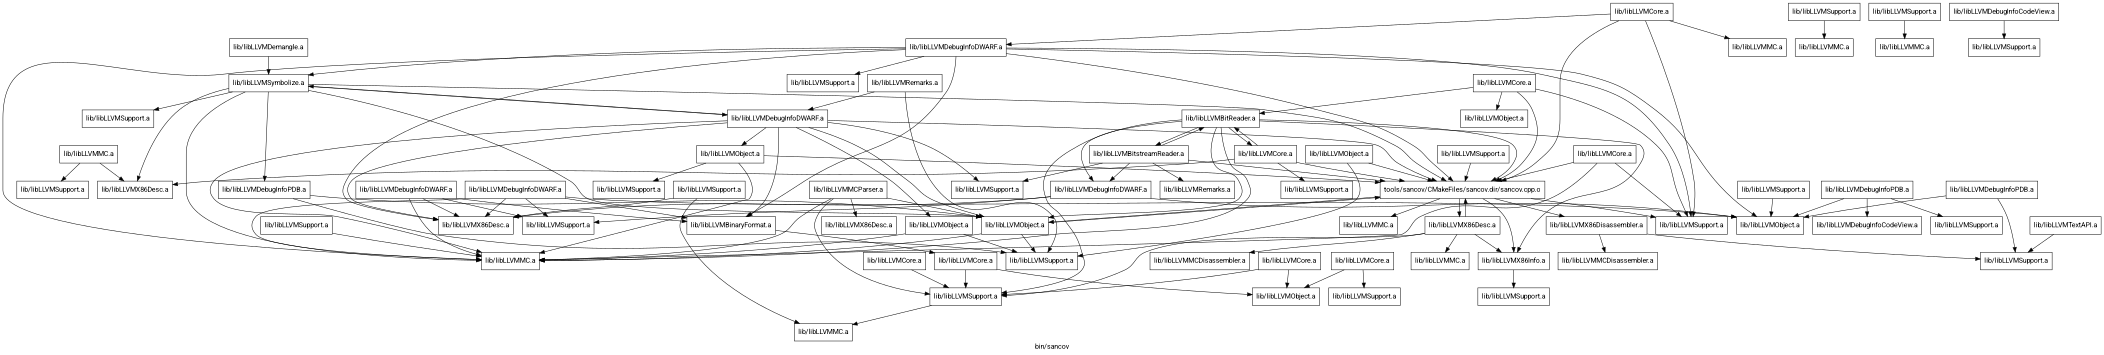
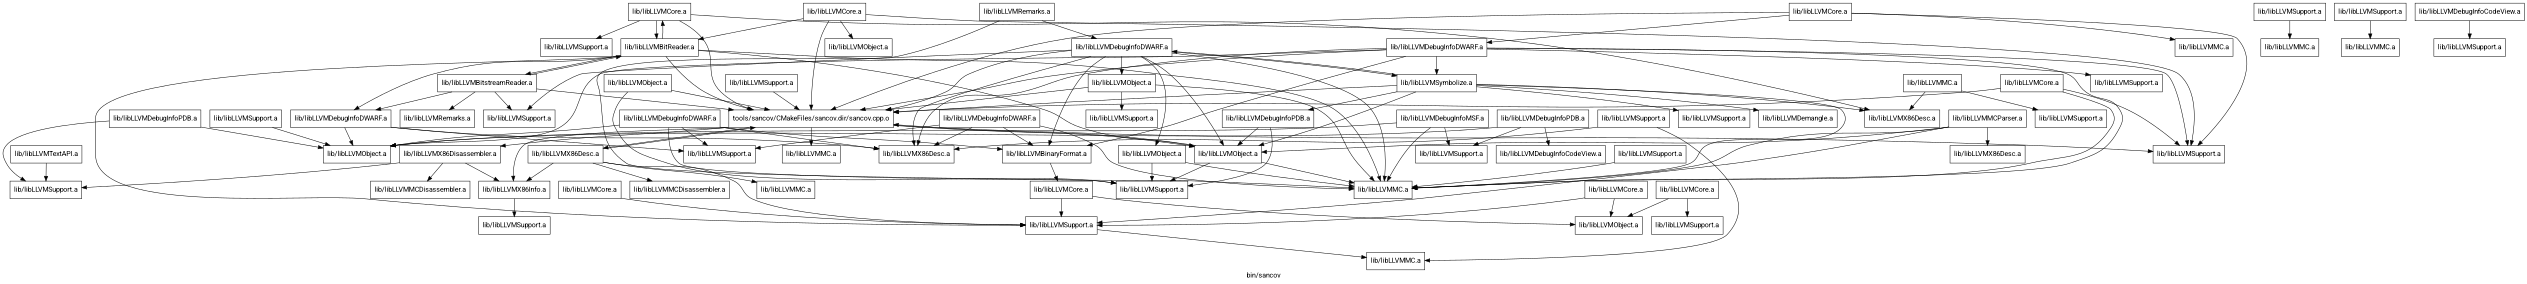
edge "lib/libLLVMDemangle.a" -> "lib/libLLVMSymbolize.a": reversed
node "lib/libLLVMDebugInfoMSF.a": added
edge "lib/libLLVMBitReader.a" -> "lib/libLLVMX86Info.a": now "lib/libLLVMX86Disassembler.a" -> "lib/libLLVMX86Info.a"
